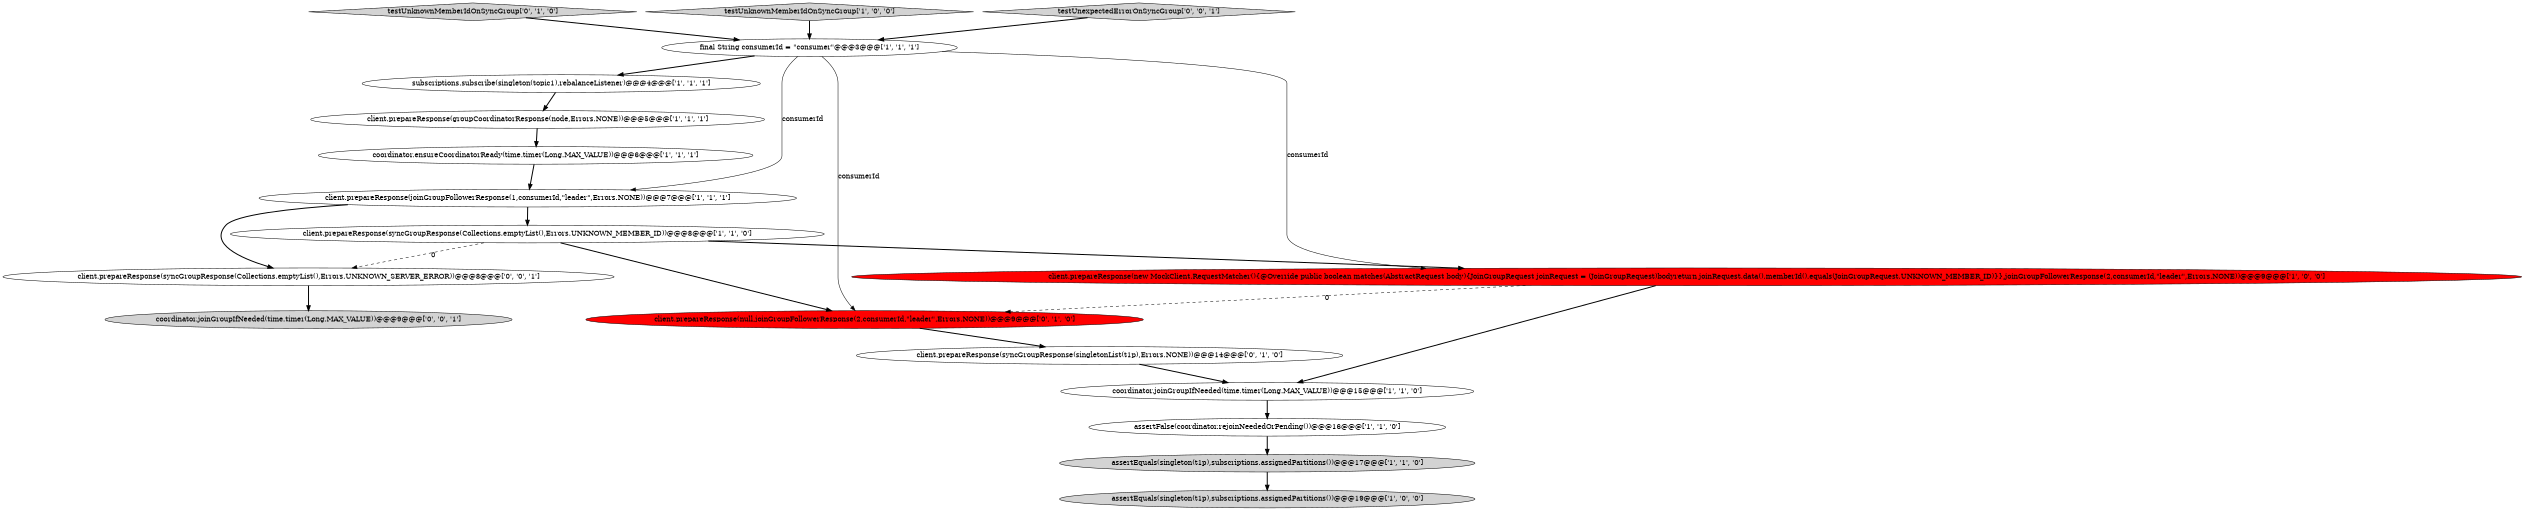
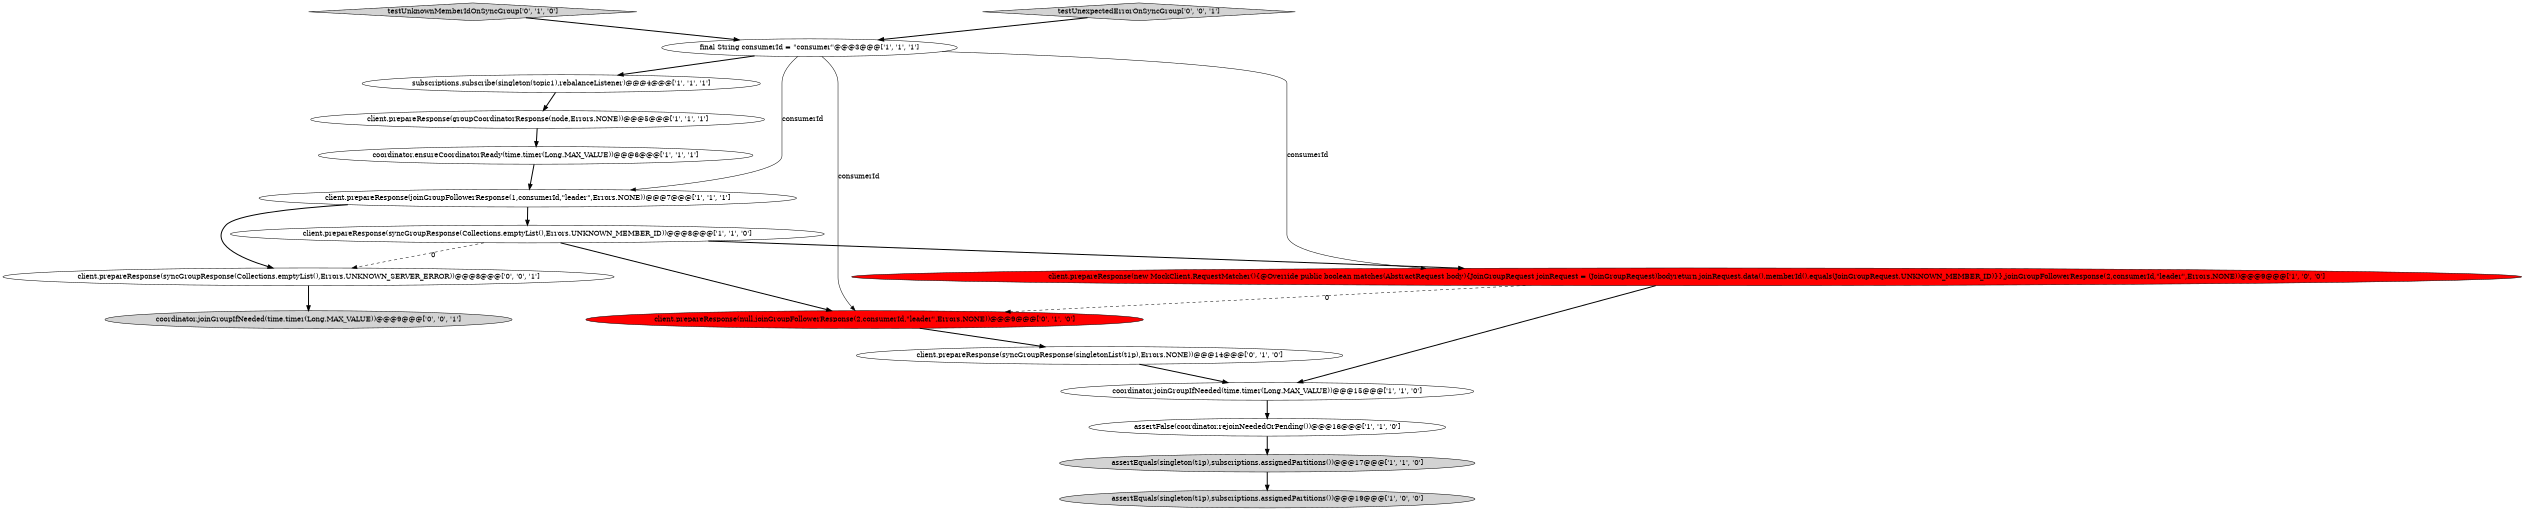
node "testUnknownMemberIdOnSyncGroup['1', '0', '0']": removed
